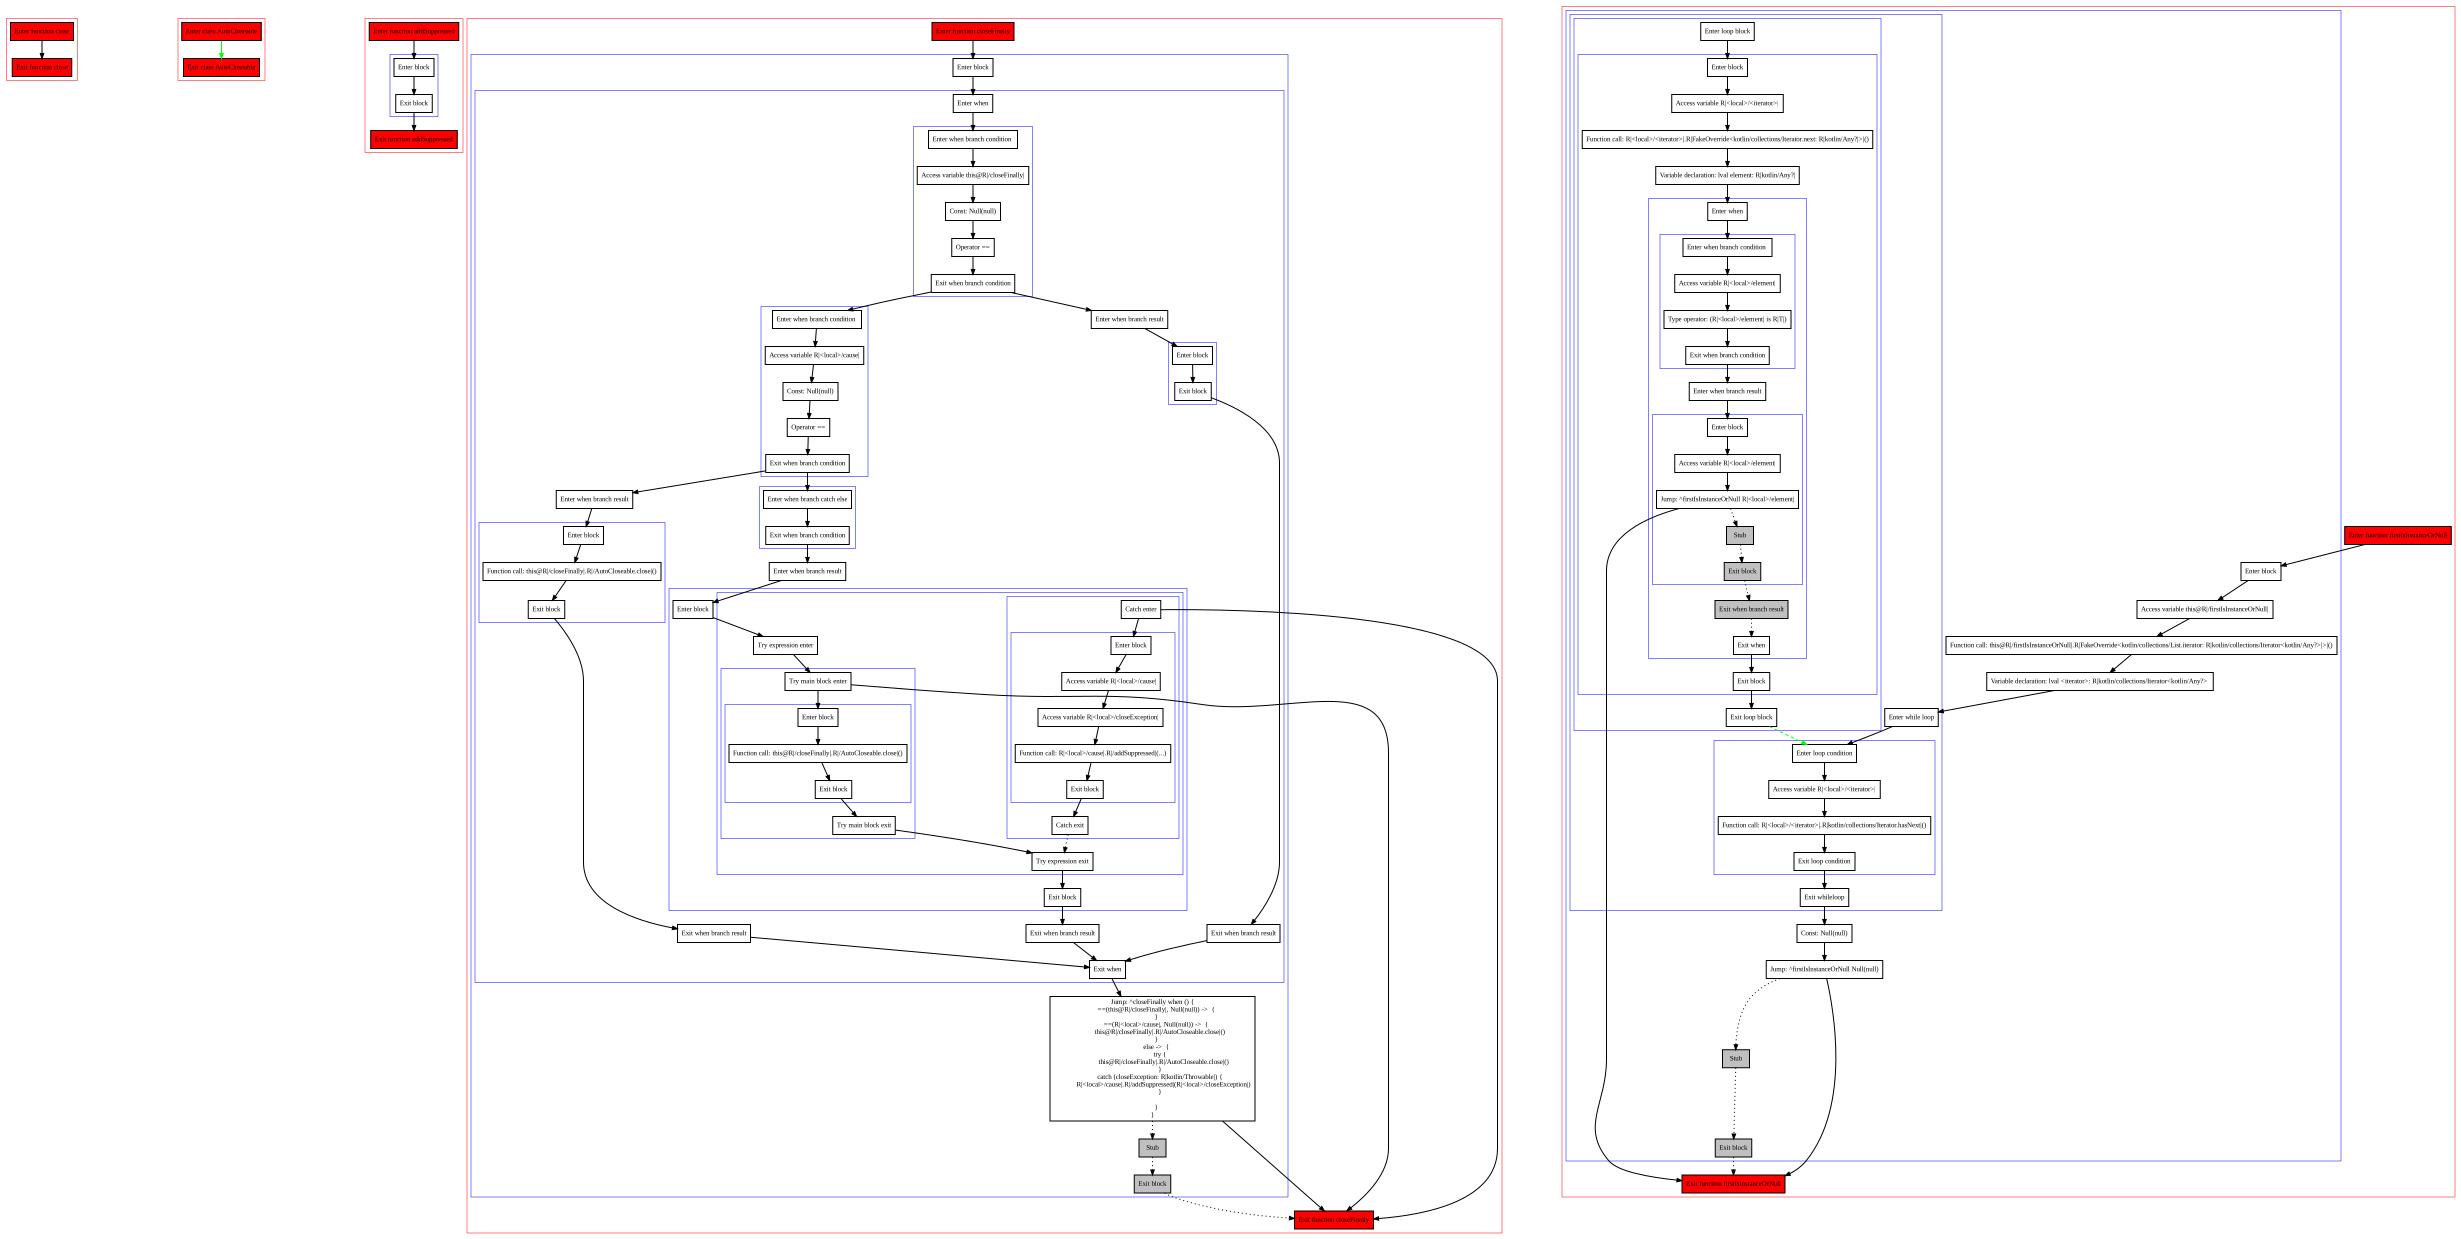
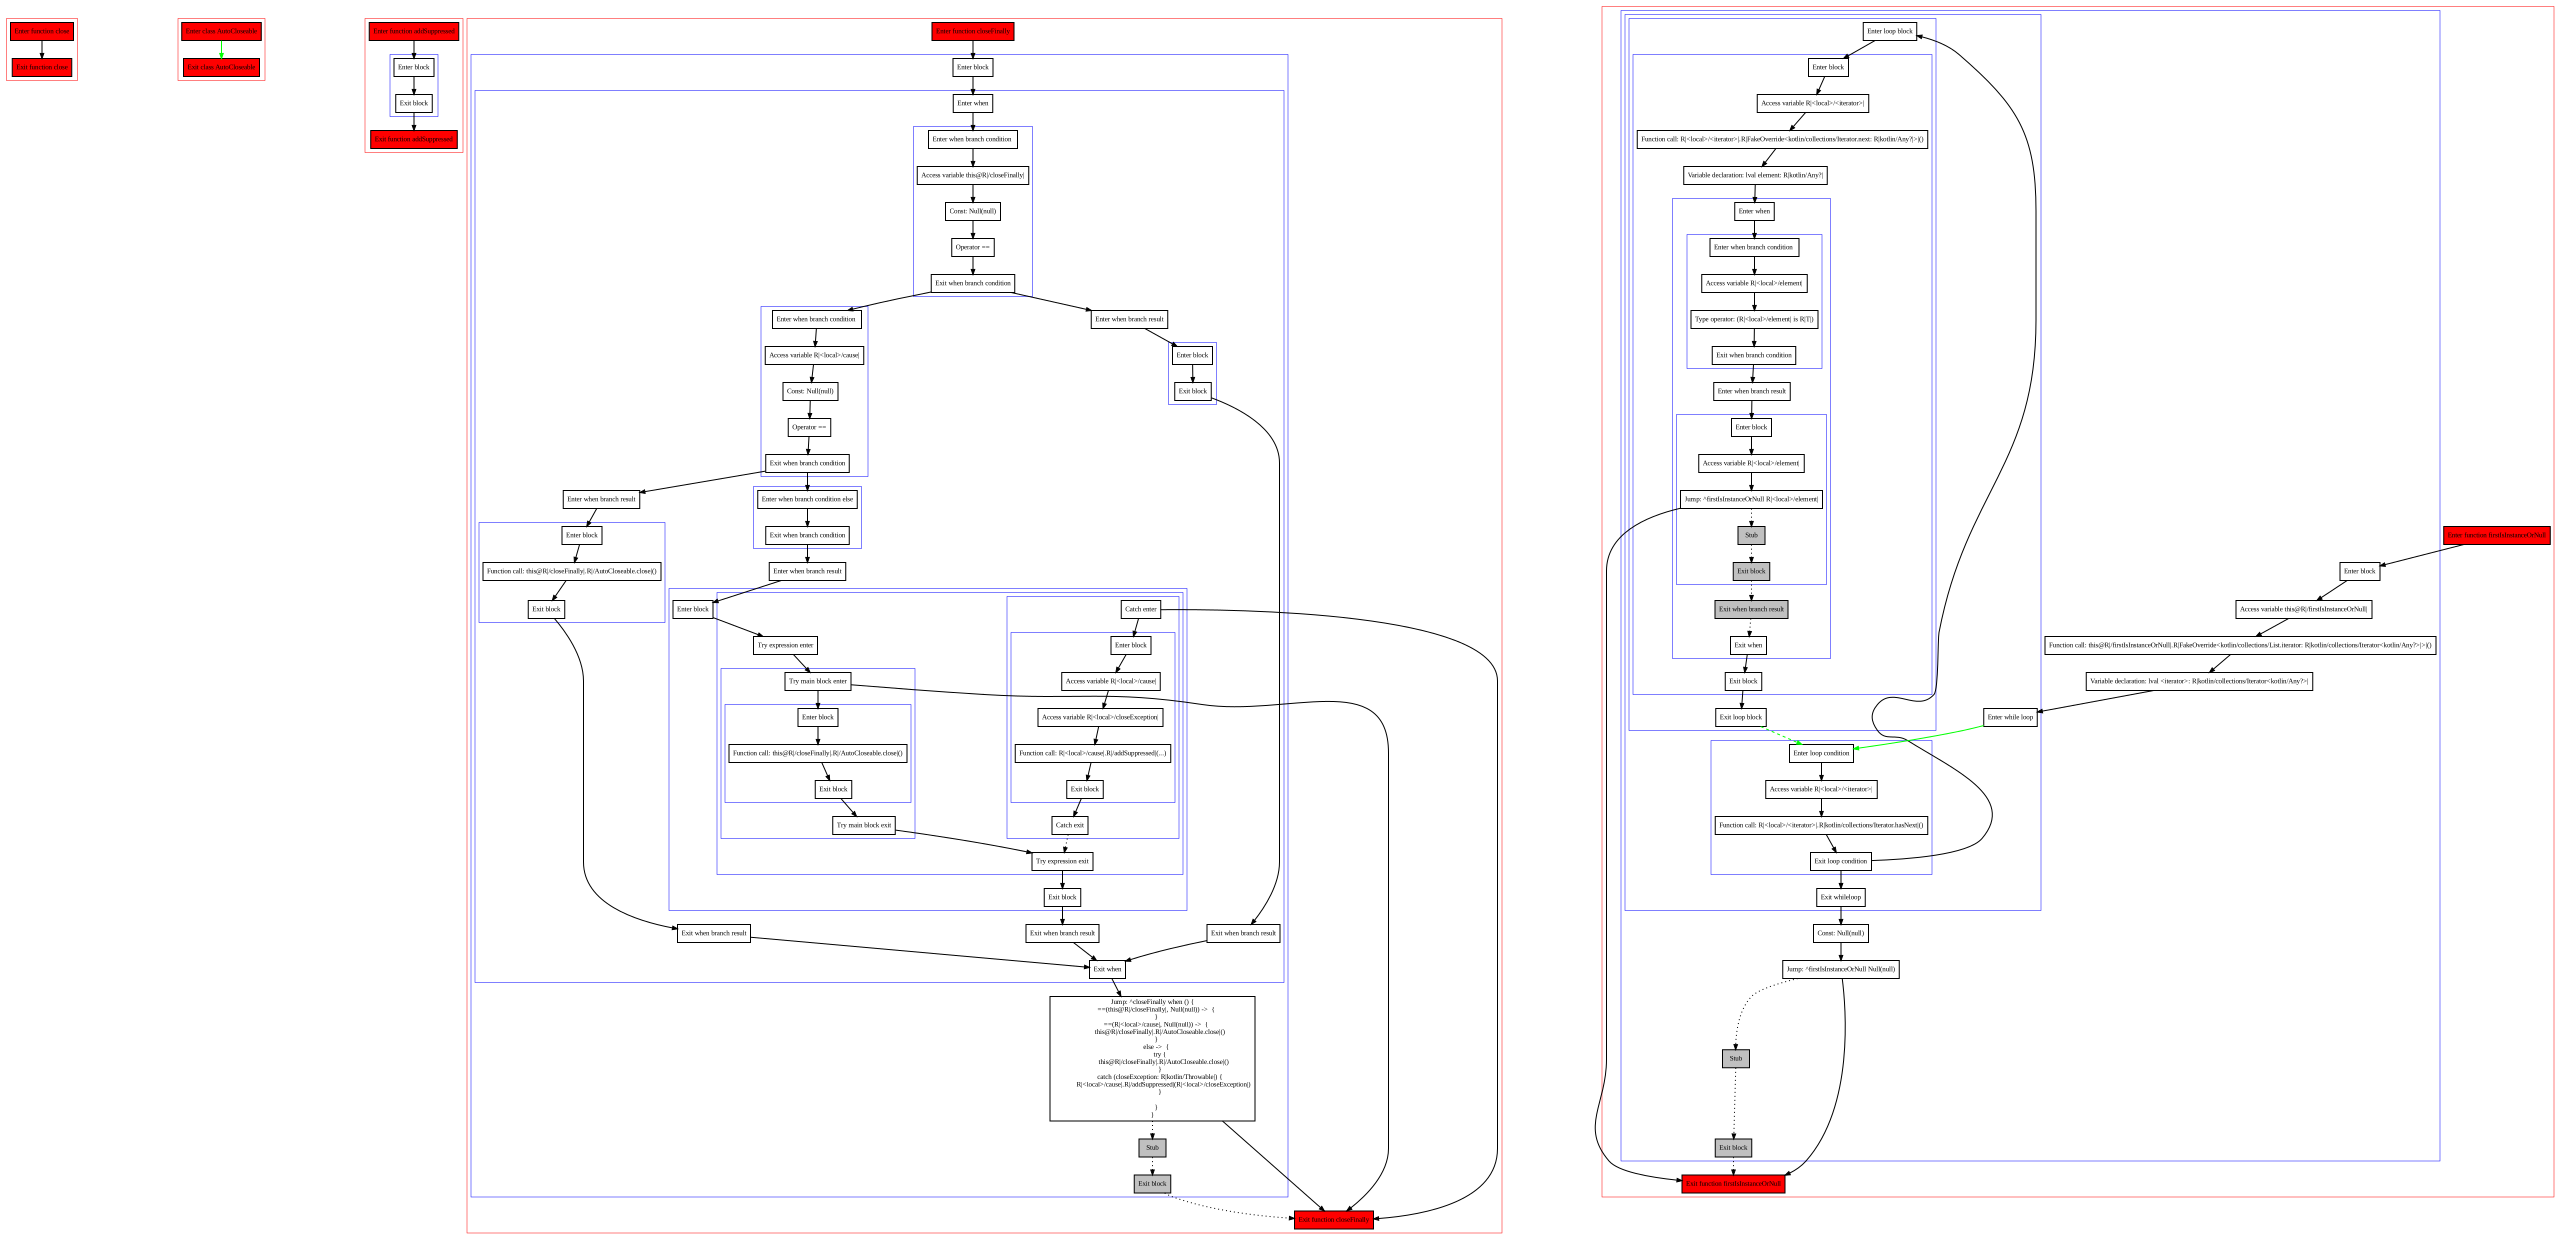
node "Enter when branch catch else": label "Enter when branch catch else" -> "Enter when branch condition else"
edge "Exit loop condition" -> "Enter loop block": added
edge "Enter while loop" -> "Enter loop condition": color black -> green
